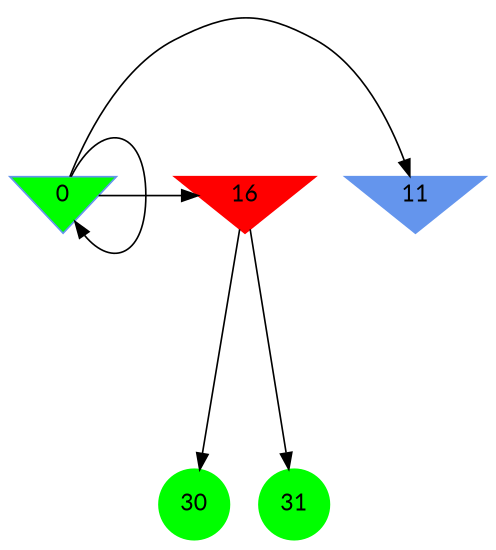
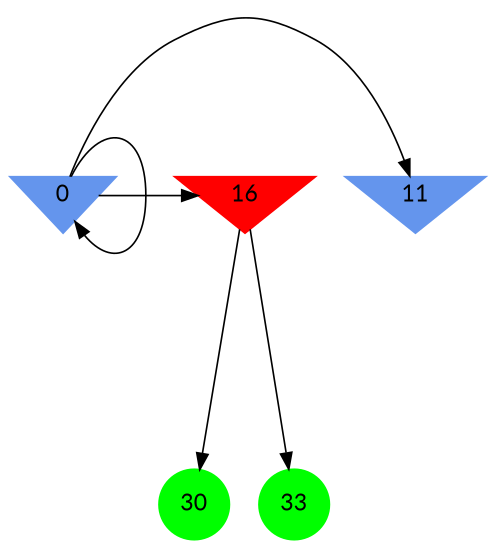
node "0": fillcolor green -> cornflowerblue
node "31": label "31" -> "33"
